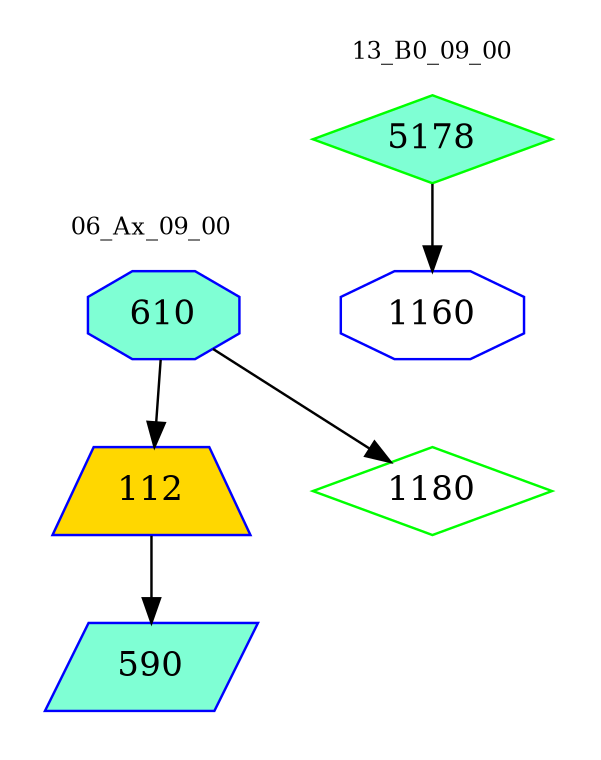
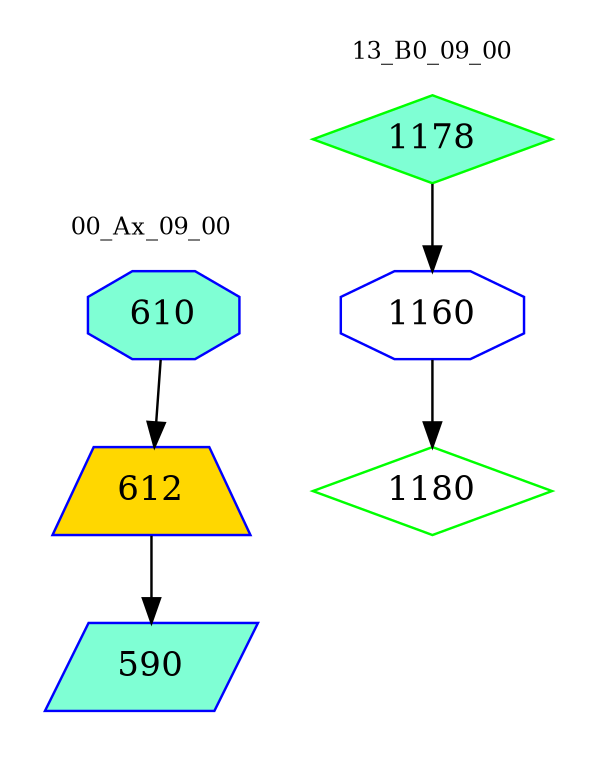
node "5178": label "5178" -> "1178"
cluster "06_Ax_09_00": label "06_Ax_09_00" -> "00_Ax_09_00"
edge "610" -> "1180": now "1160" -> "1180"
node "112": label "112" -> "612"
